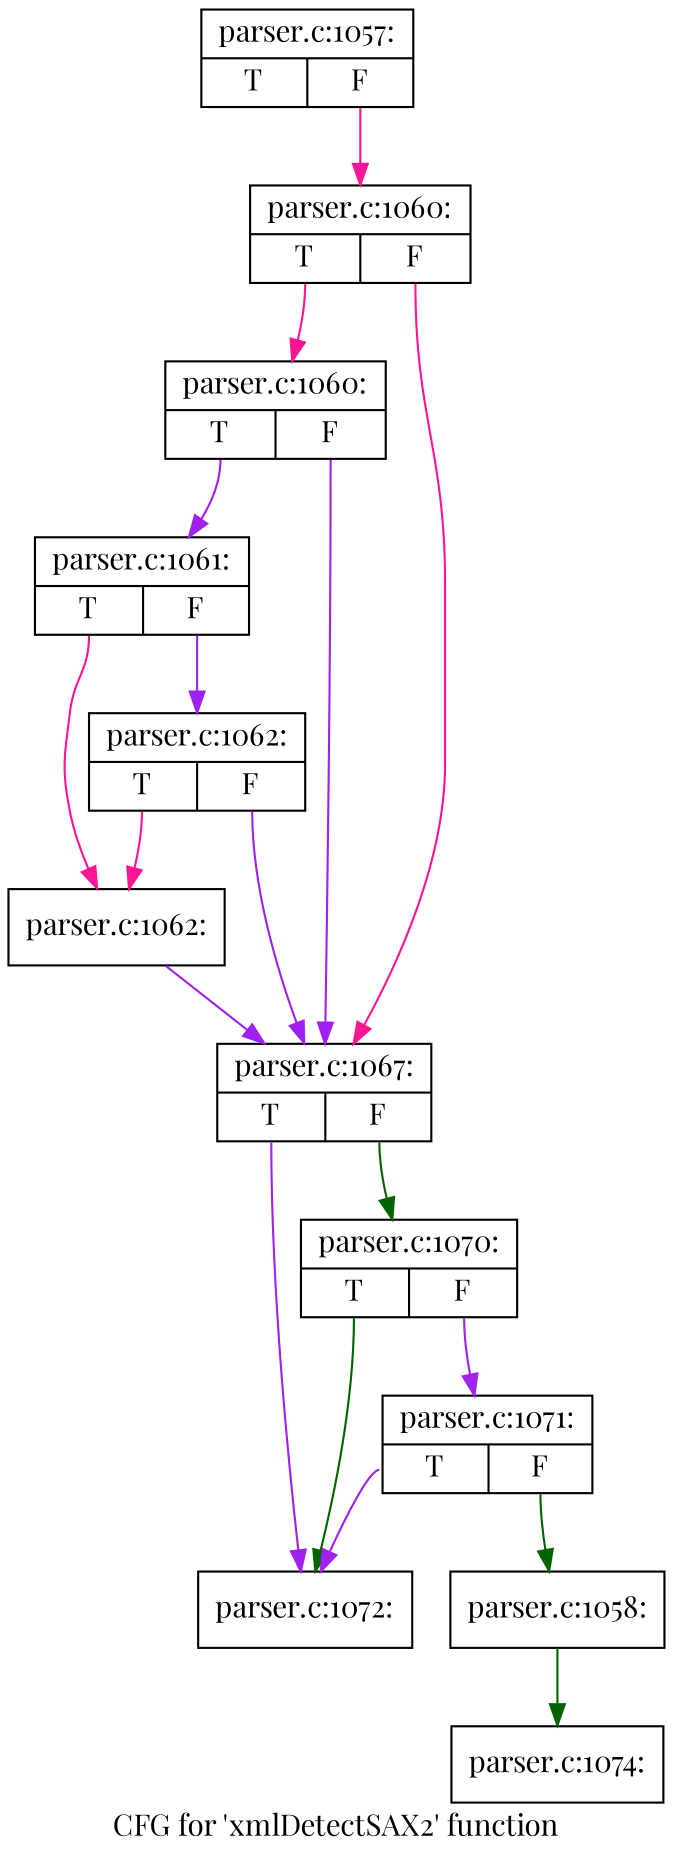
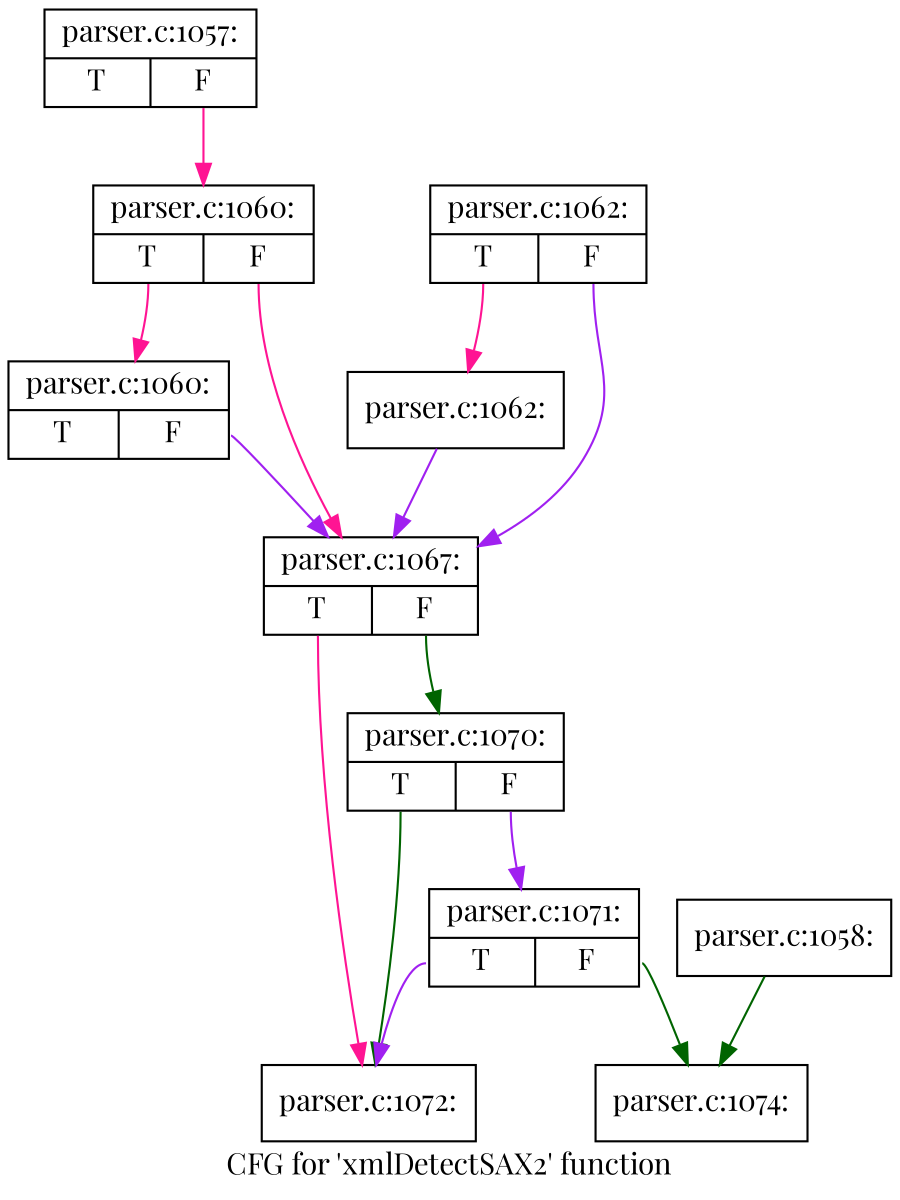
node "parser.c:1061:": removed
edge "parser.c:1067:" -> "parser.c:1072:": color purple -> deeppink
edge "parser.c:1071:" -> "parser.c:1058:": now "parser.c:1071:" -> "parser.c:1074:"
